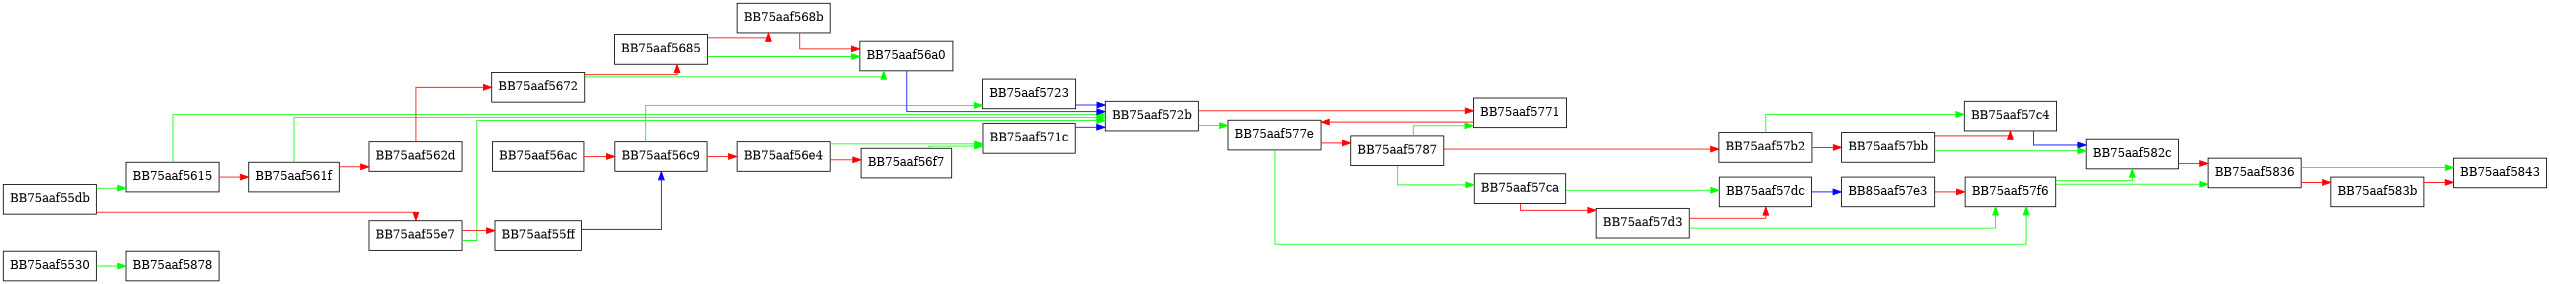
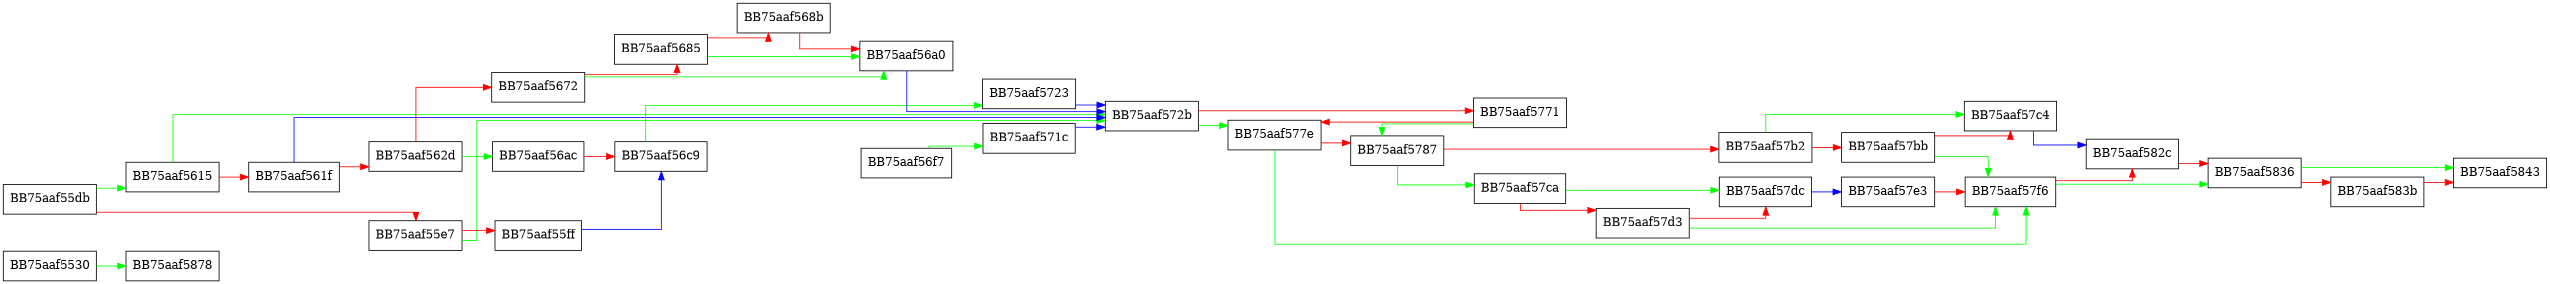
edge "BB75aaf561f" -> "BB75aaf572b": color green -> blue
edge "BB75aaf5787" -> "BB75aaf5771": reversed
edge "BB75aaf57bb" -> "BB75aaf582c": now "BB75aaf57bb" -> "BB75aaf57f6"
edge "BB75aaf562d" -> "BB75aaf56ac": added
node "BB75aaf56e4": removed
edge "BB75aaf57f6" -> "BB75aaf582c": color green -> red
node "BB85aaf57e3": label "BB85aaf57e3" -> "BB75aaf57e3"
